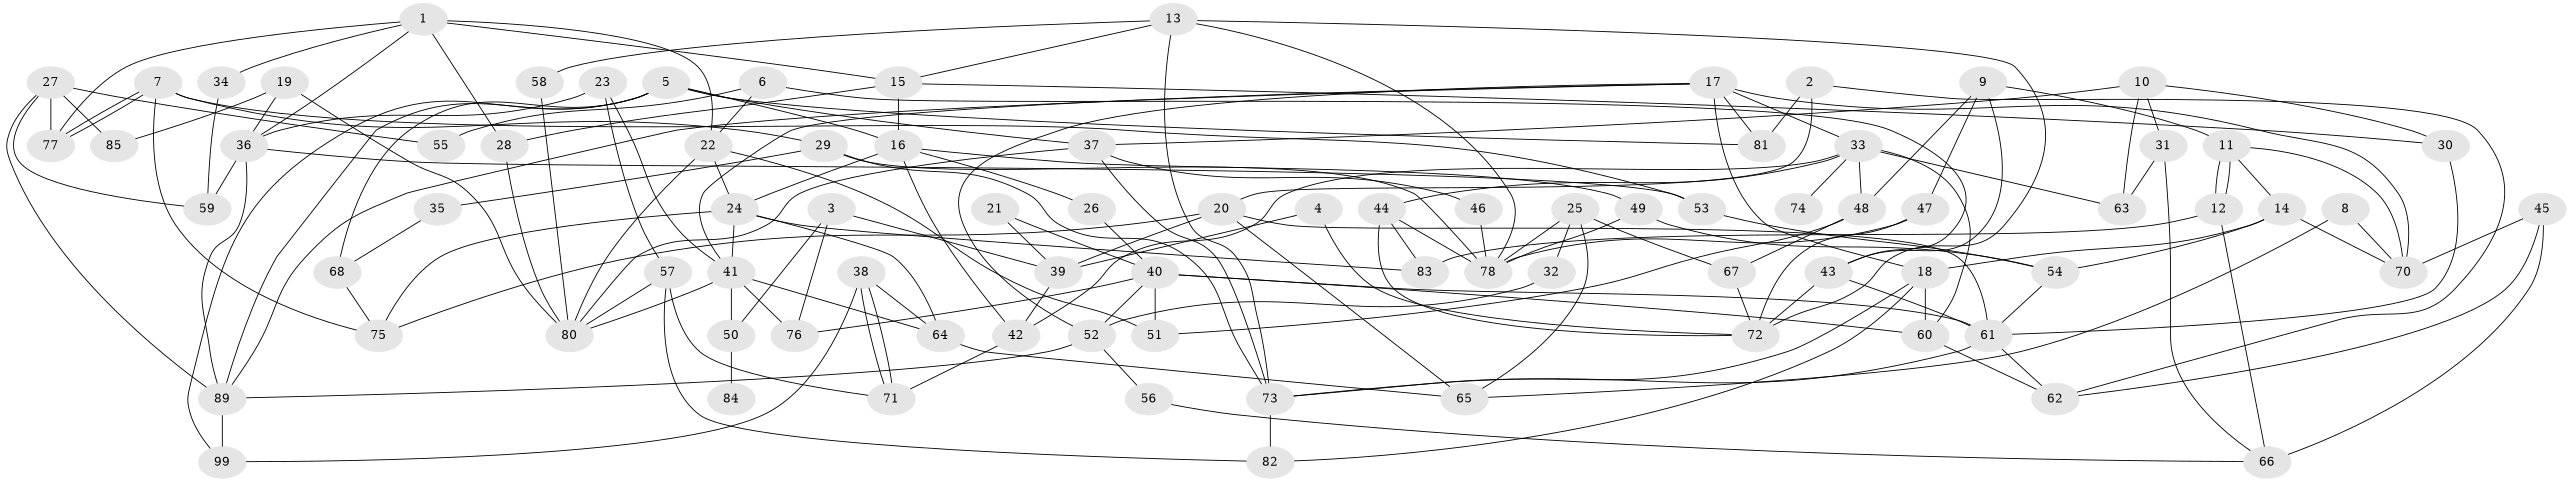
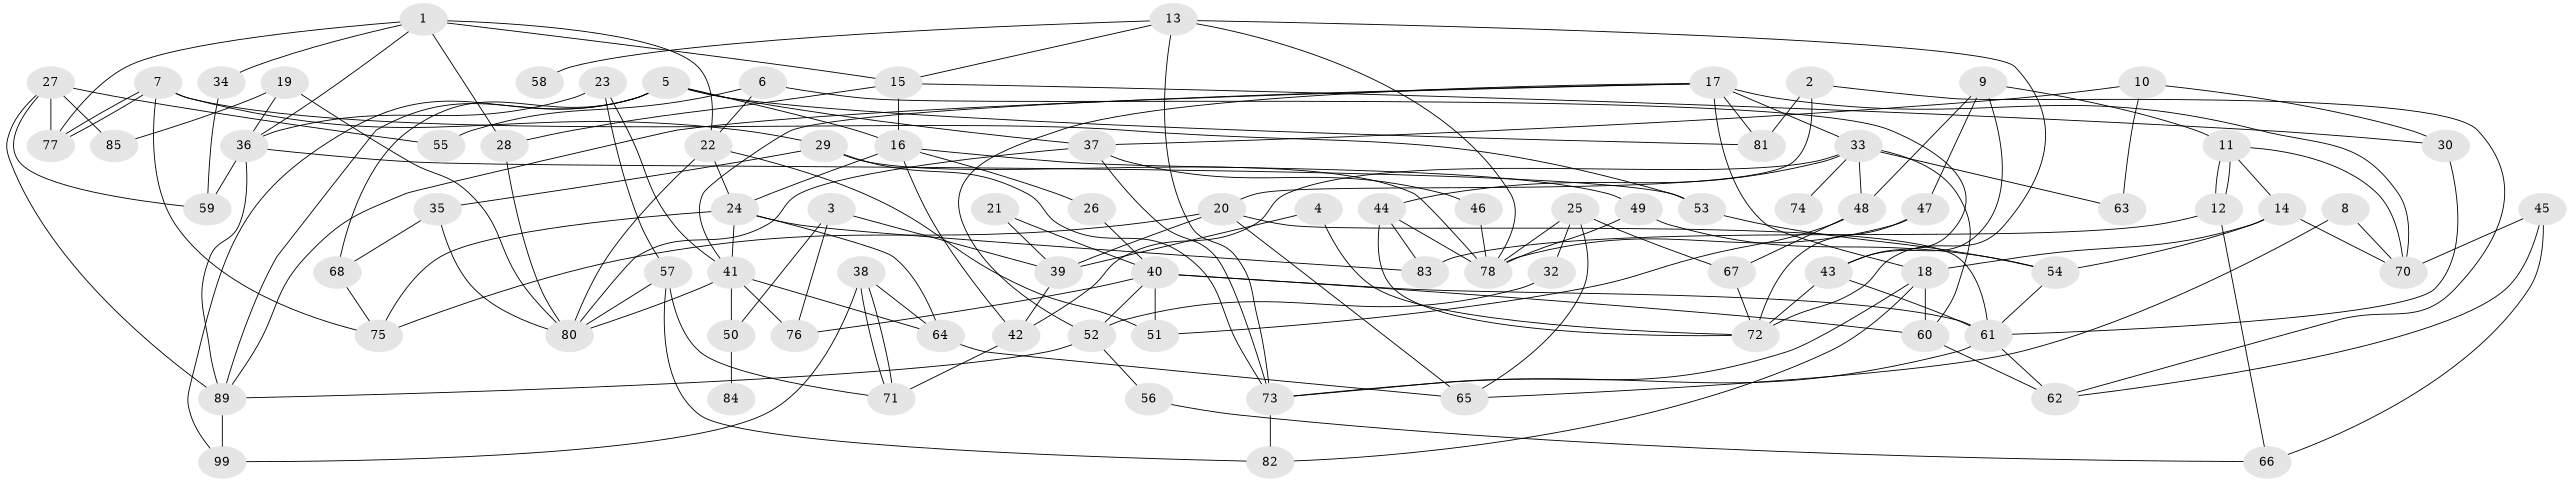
node "31": removed
edge "58" -- "80": now "35" -- "80"
